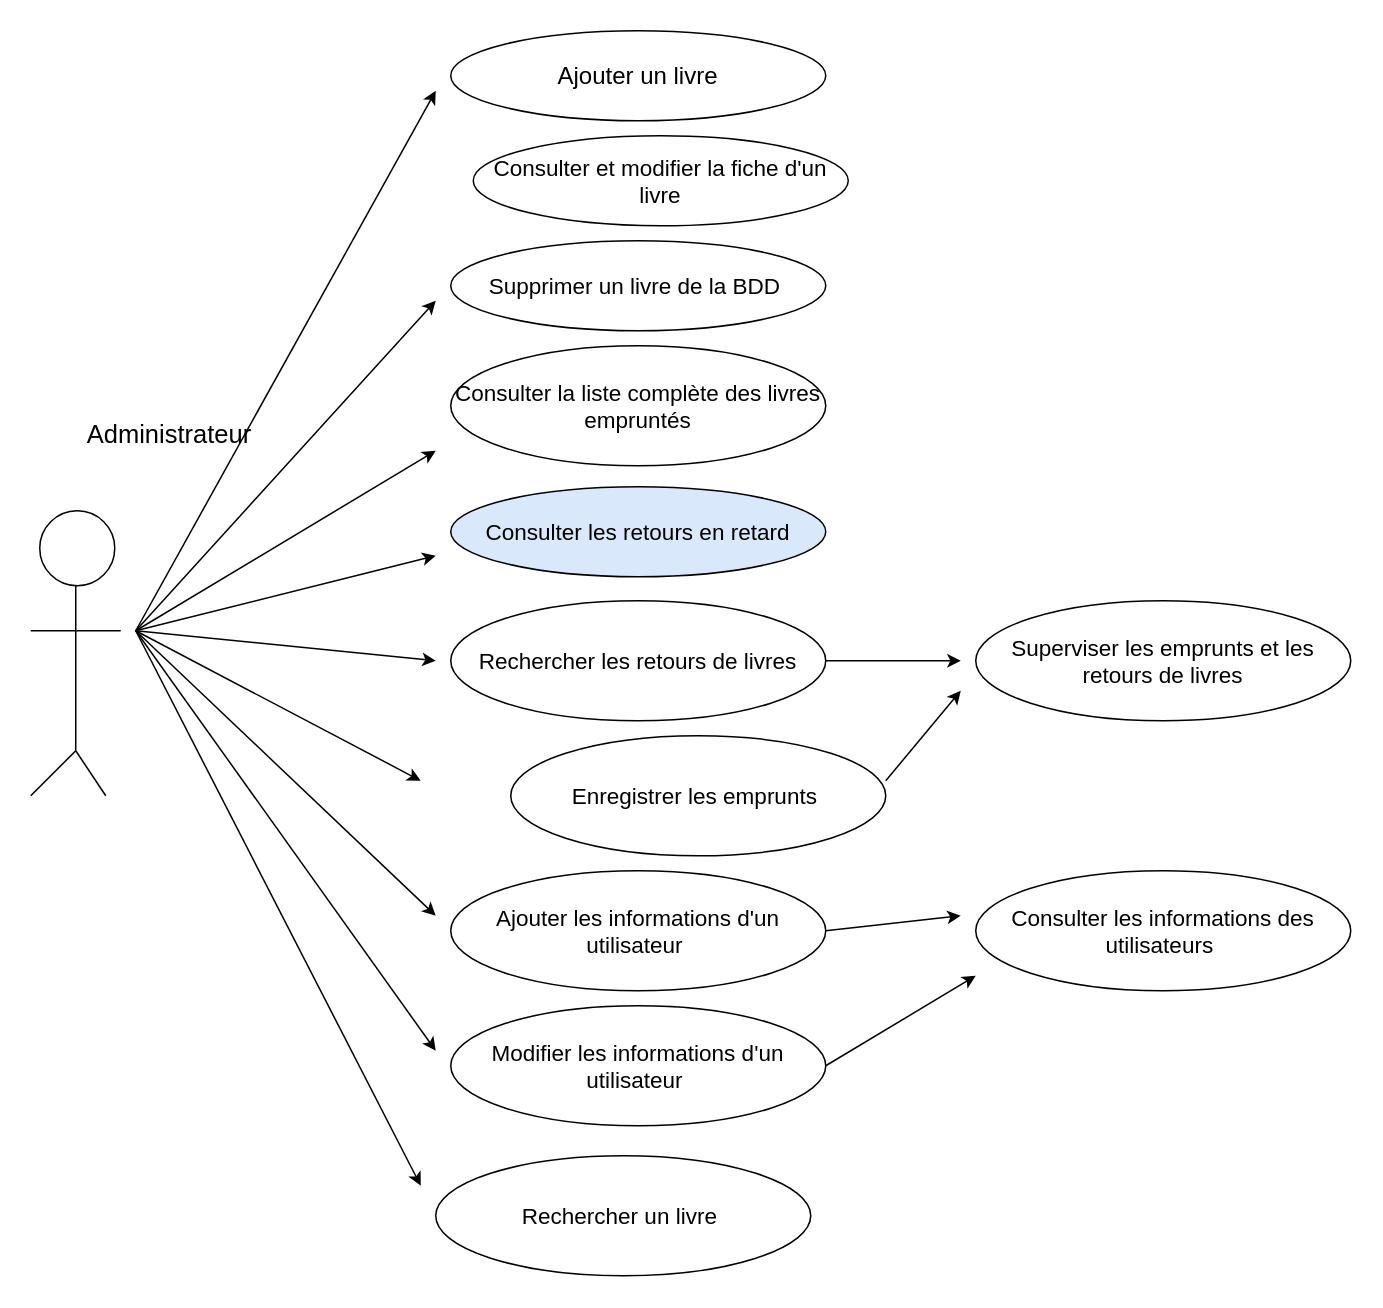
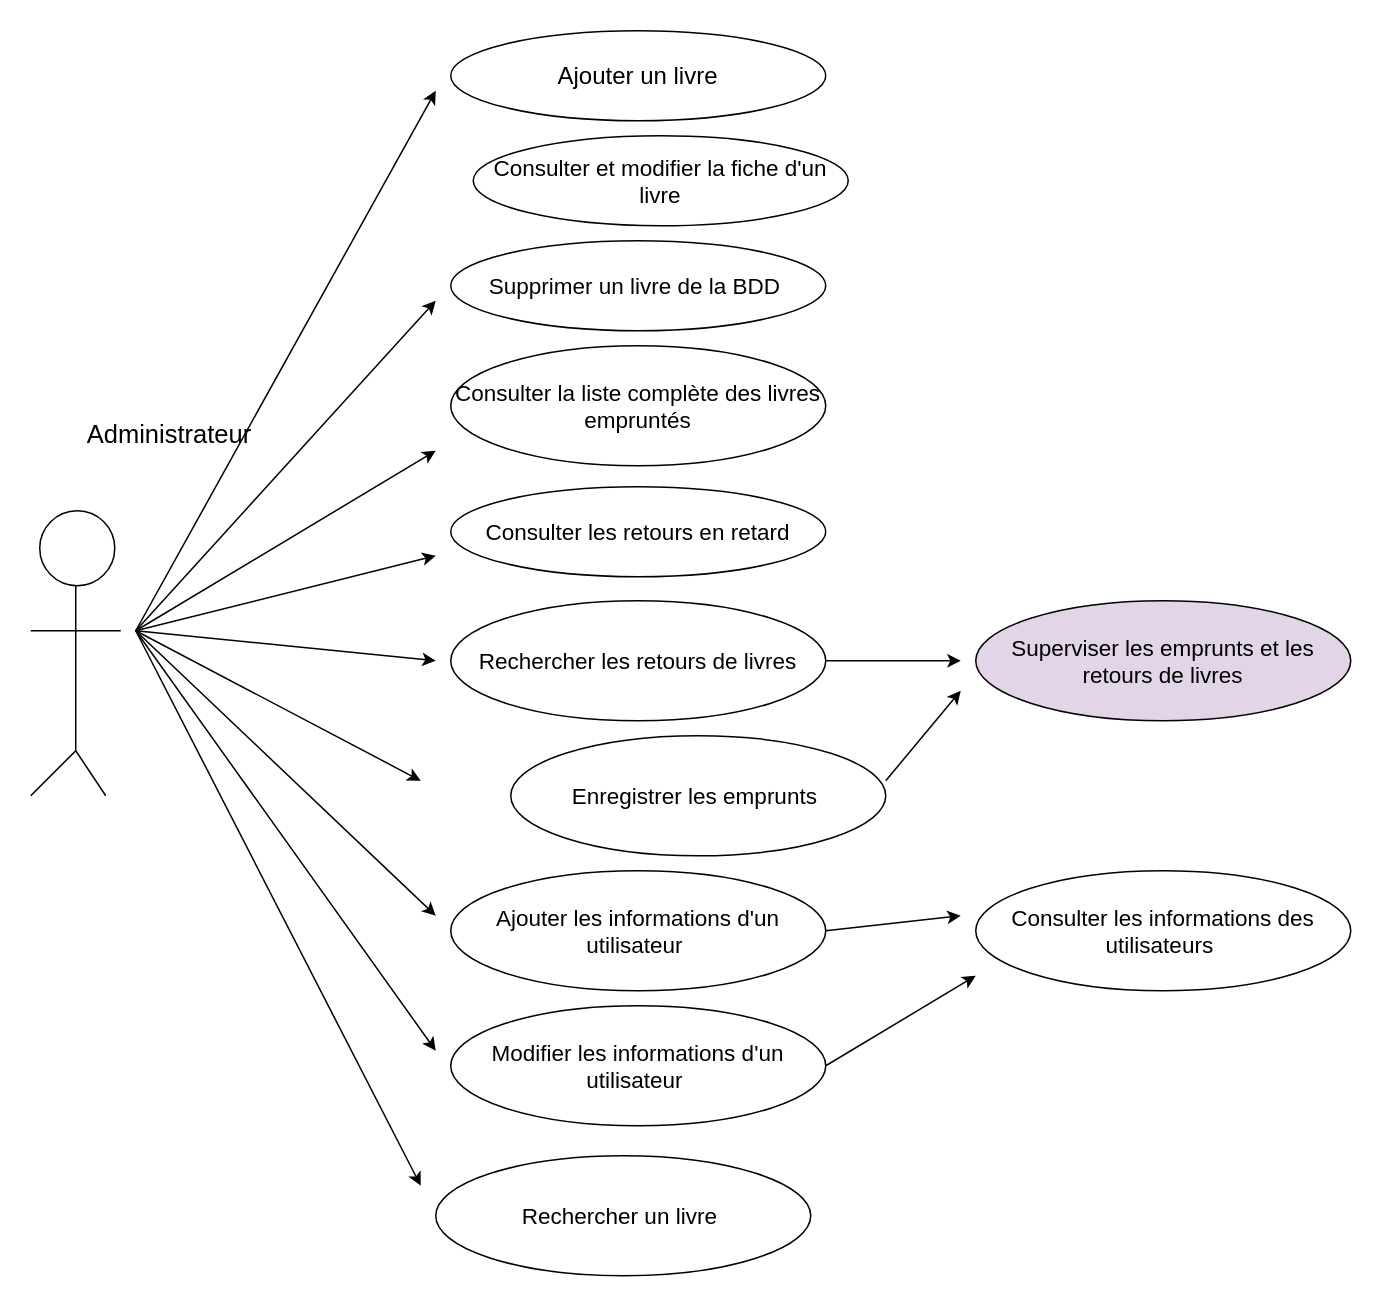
node "Consulter les retours en retard": fillcolor #dae8fc -> #ffffff
node "Superviser les emprunts et les retours de livres": fillcolor #ffffff -> #e1d5e7
